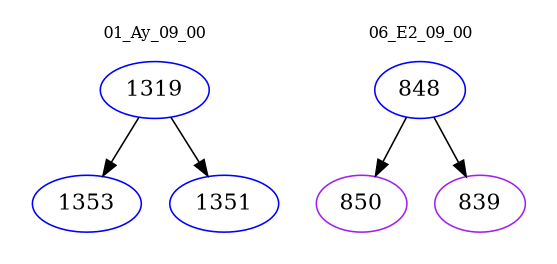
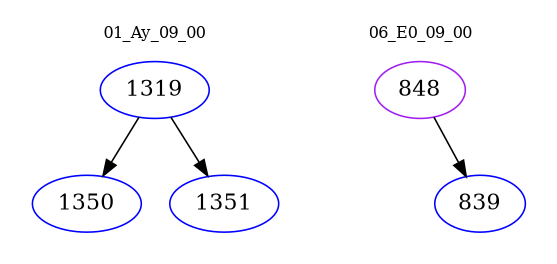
cluster "06_E2_09_00": label "06_E2_09_00" -> "06_E0_09_00"
node "848": color blue -> purple
node "1353": label "1353" -> "1350"
node "850": removed
node "839": color purple -> blue
